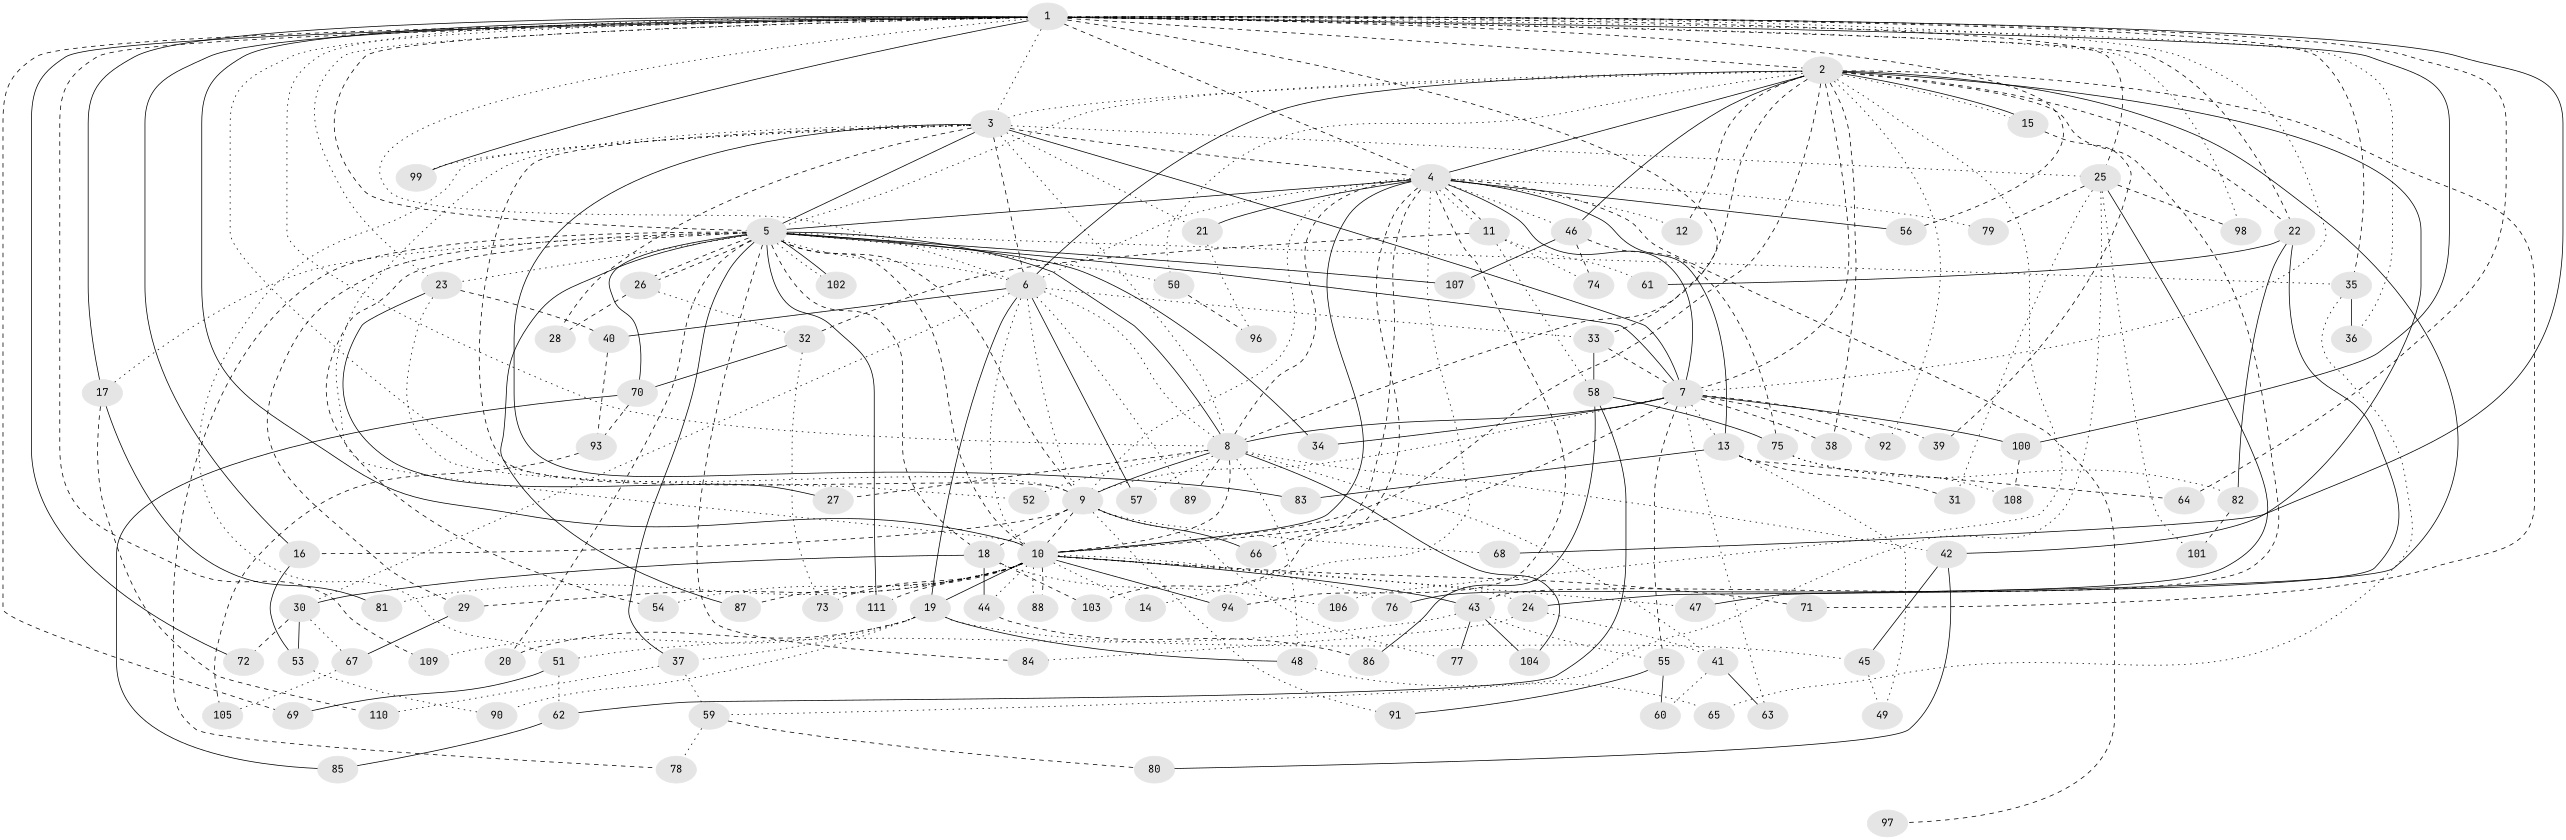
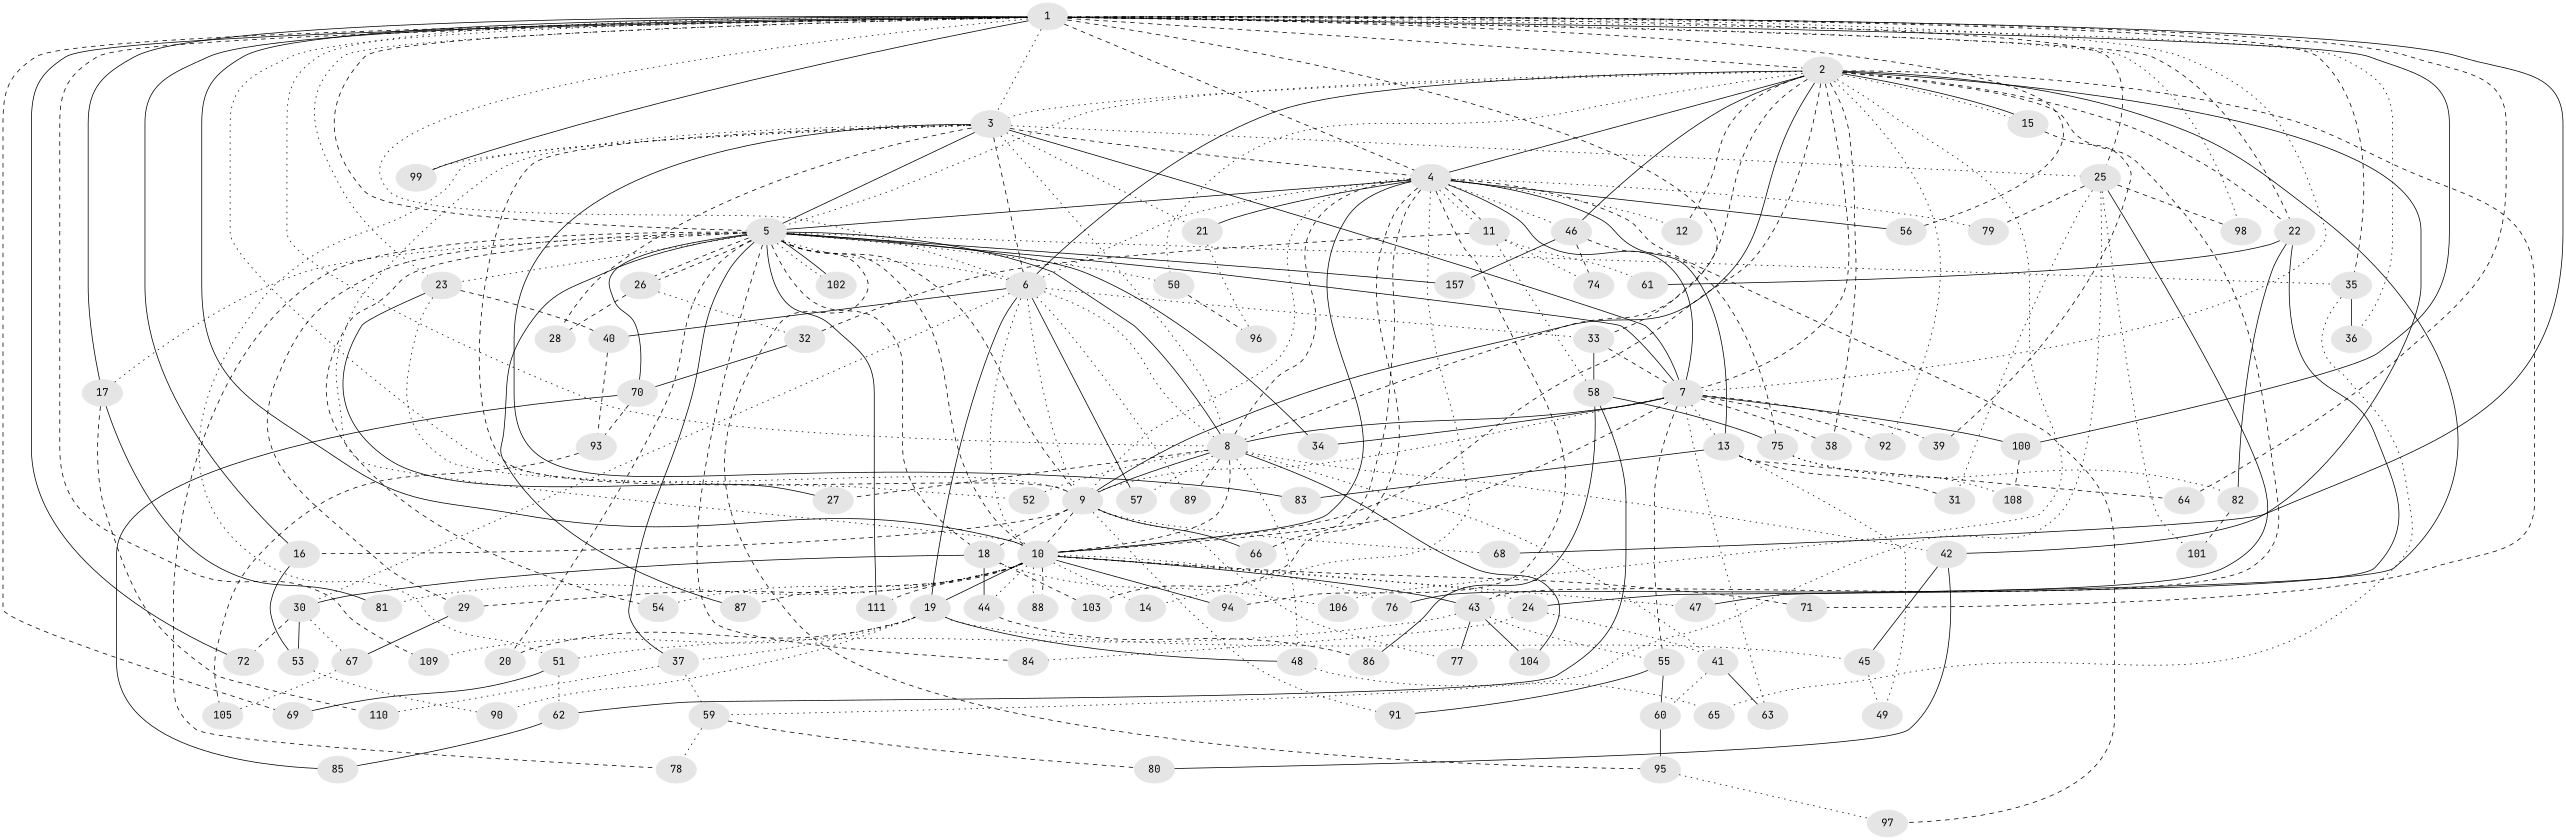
node "107": label "107" -> "157"
edge "2" -- "9": added
node "73": removed
node "95": added
